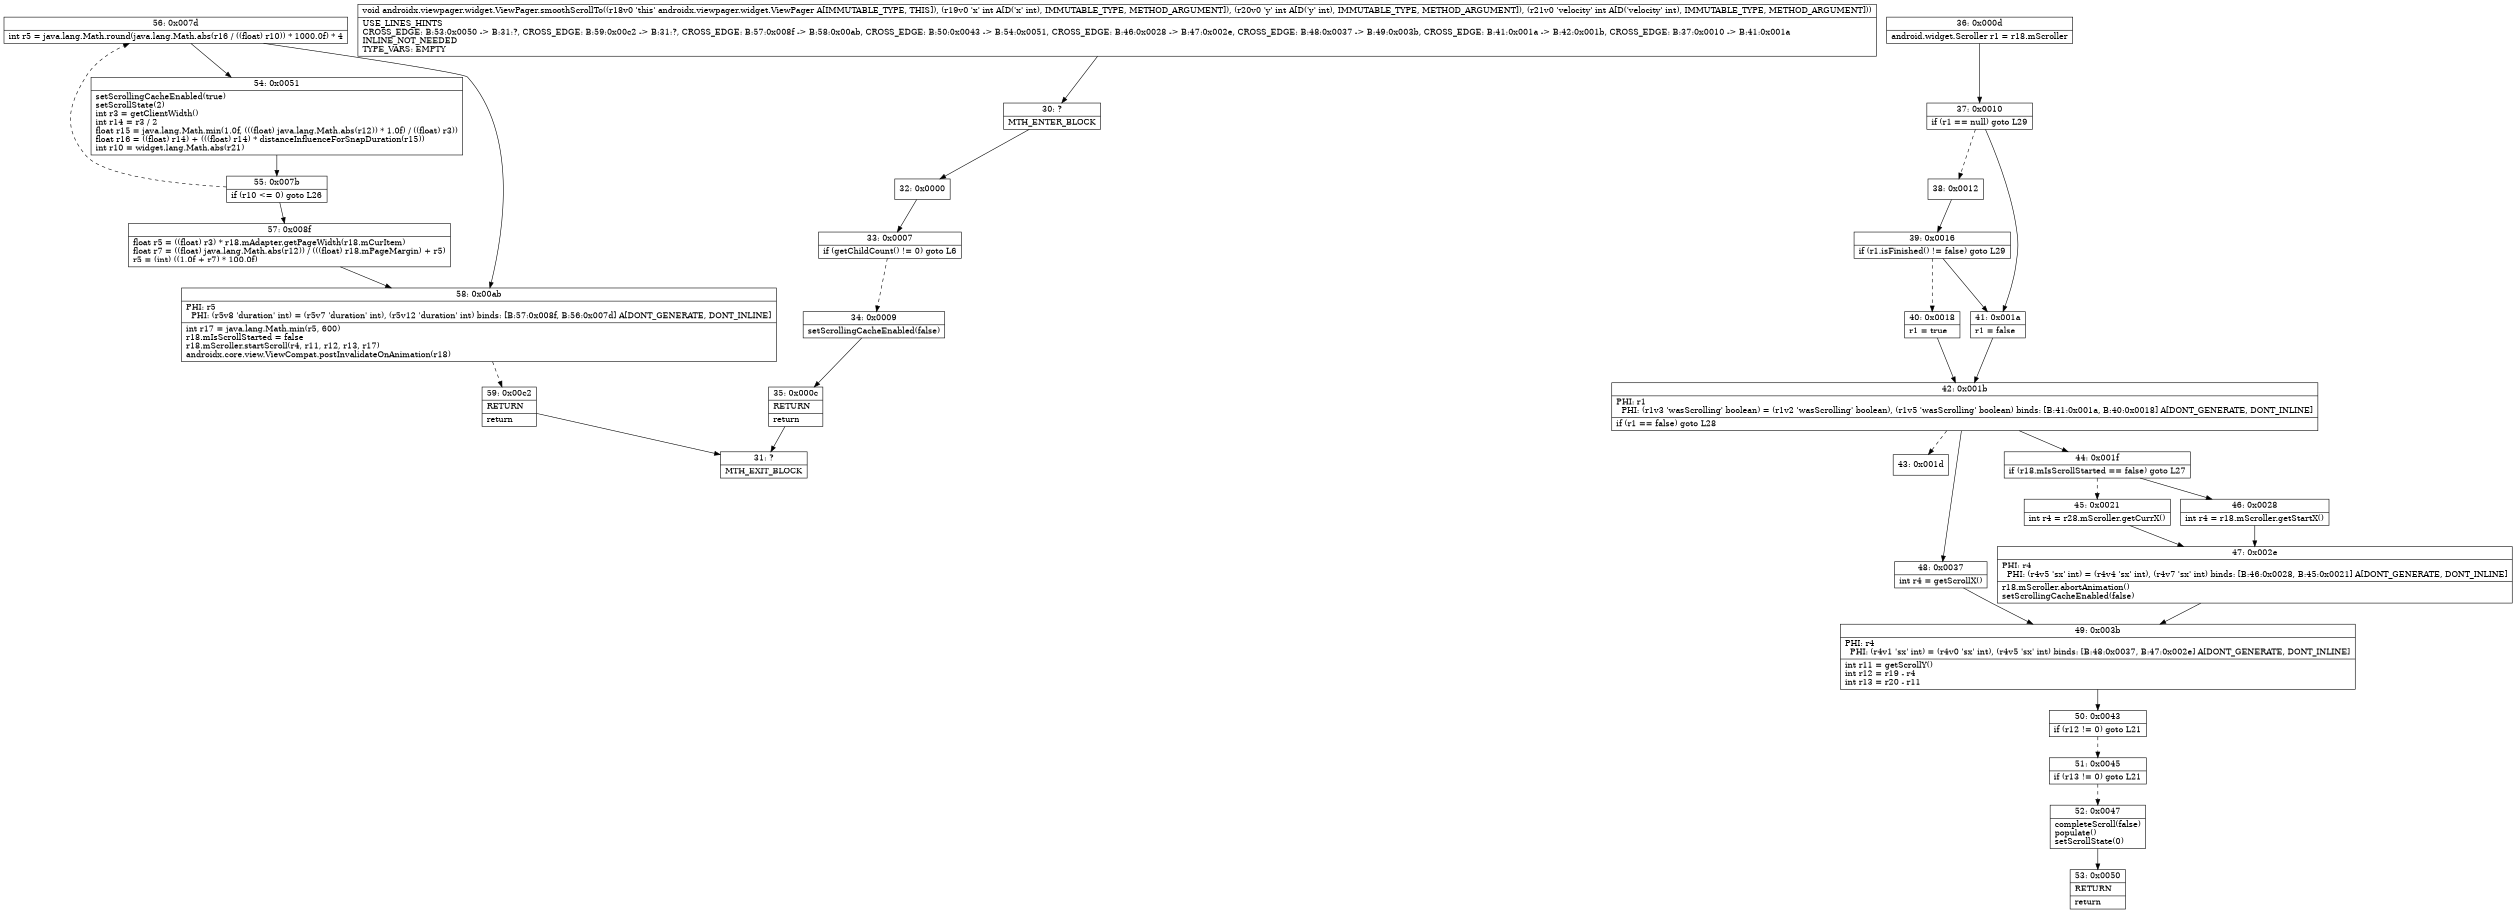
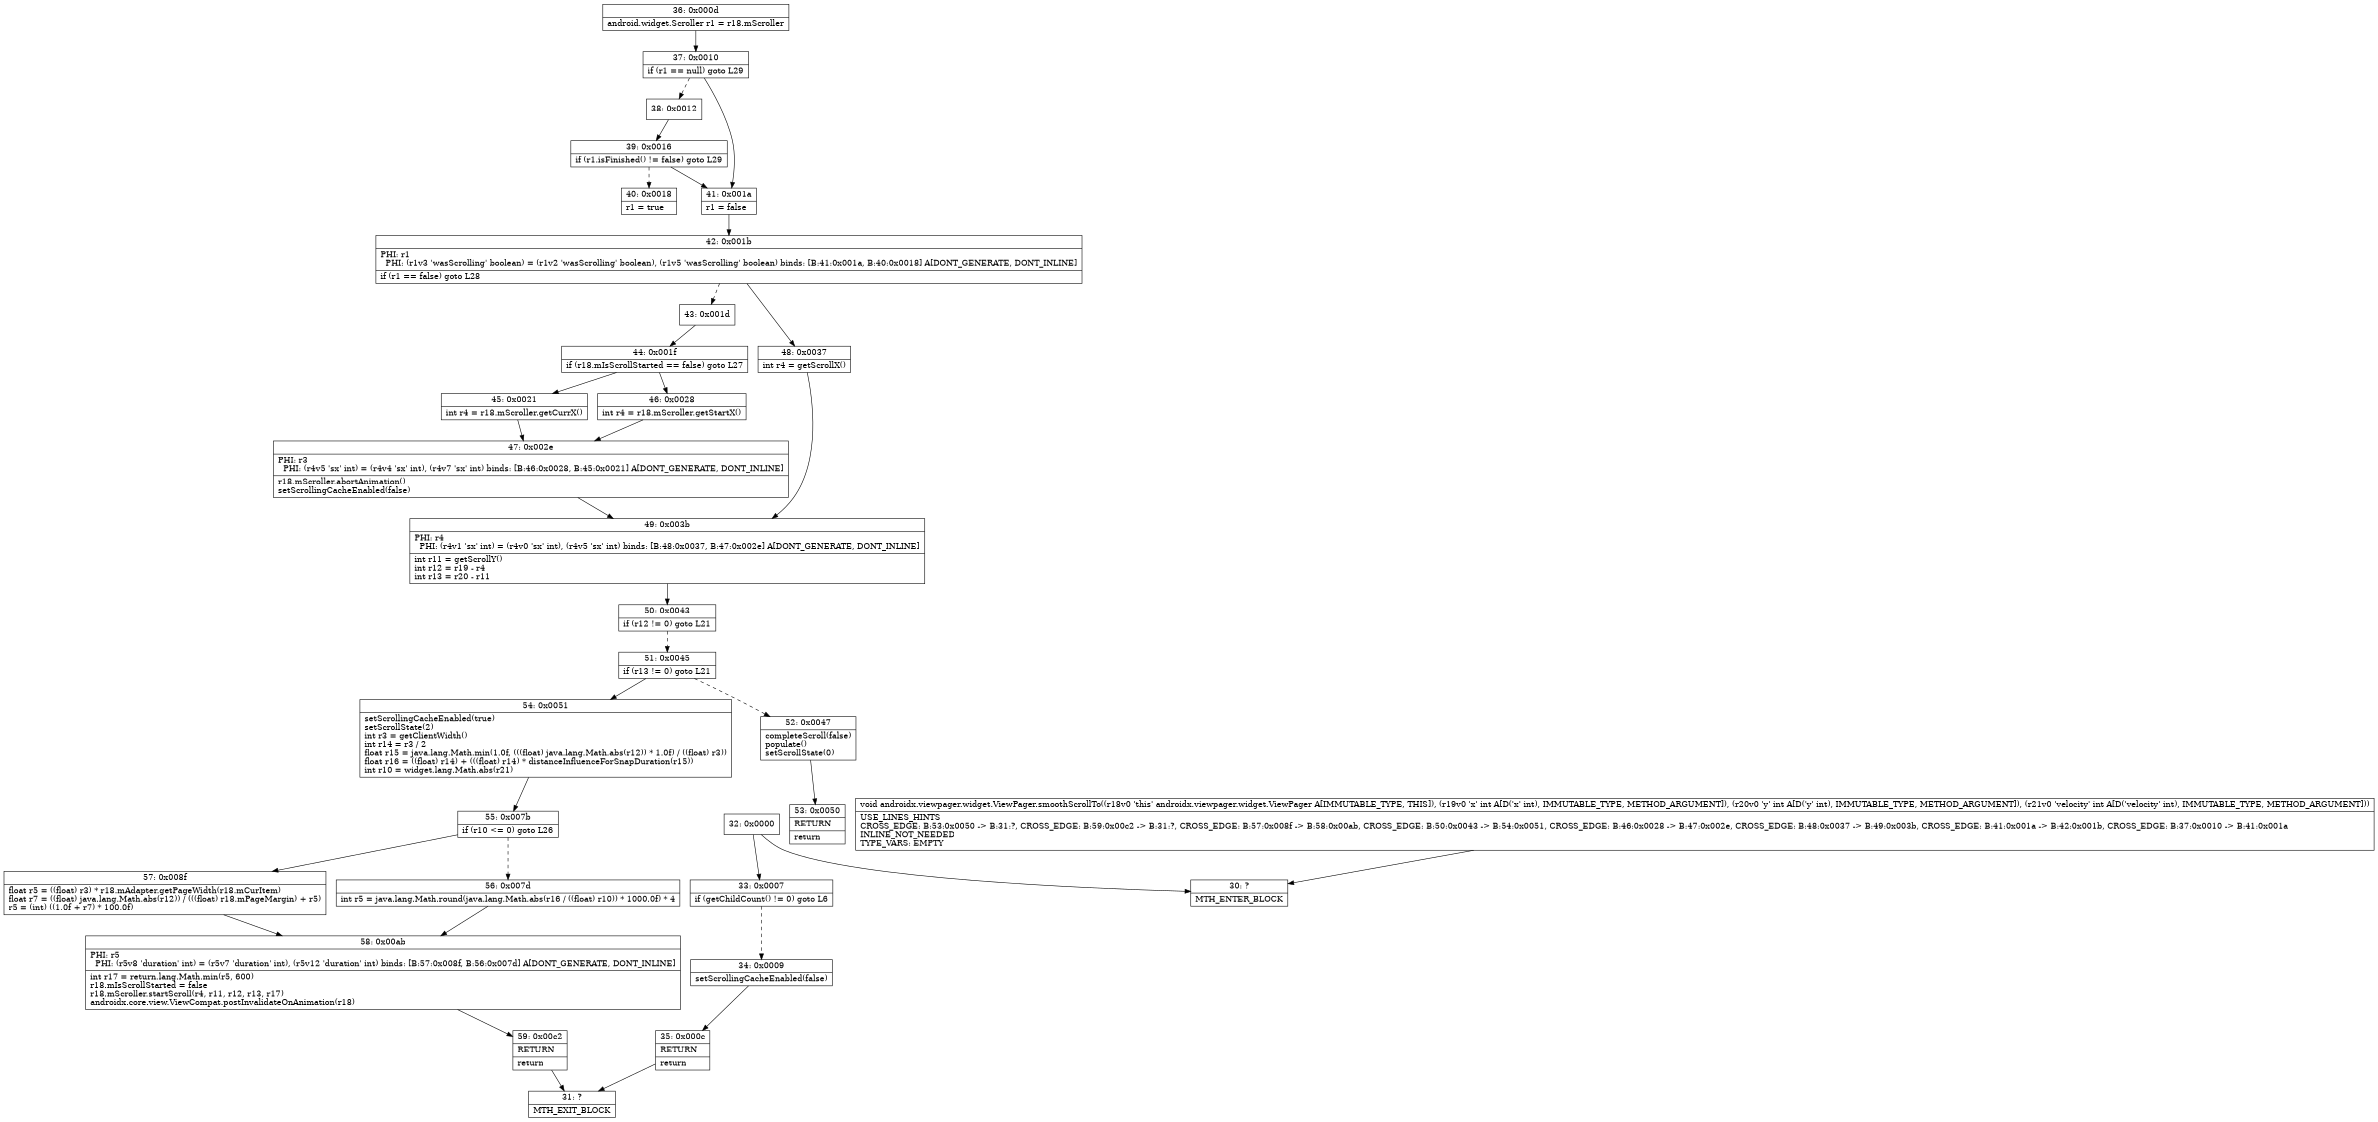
edge "56: 0x007d" -> "54: 0x0051": now "51: 0x0045" -> "54: 0x0051"
edge "30: ?" -> "32: 0x0000": reversed
node "58: 0x00ab": text "int r17 = java.lang.Math.min(r5, 600)" -> "int r17 = return.lang.Math.min(r5, 600)"
edge "40: 0x0018" -> "42: 0x001b": removed
edge "58: 0x00ab" -> "59: 0x00c2": style dashed -> solid
edge "42: 0x001b" -> "44: 0x001f": now "43: 0x001d" -> "44: 0x001f"
edge "44: 0x001f" -> "45: 0x0021": style dashed -> solid
node "45: 0x0021": text "int r4 = r28.mScroller.getCurrX()" -> "int r4 = r18.mScroller.getCurrX()"
node "47: 0x002e": text "PHI: r4" -> "PHI: r3"
